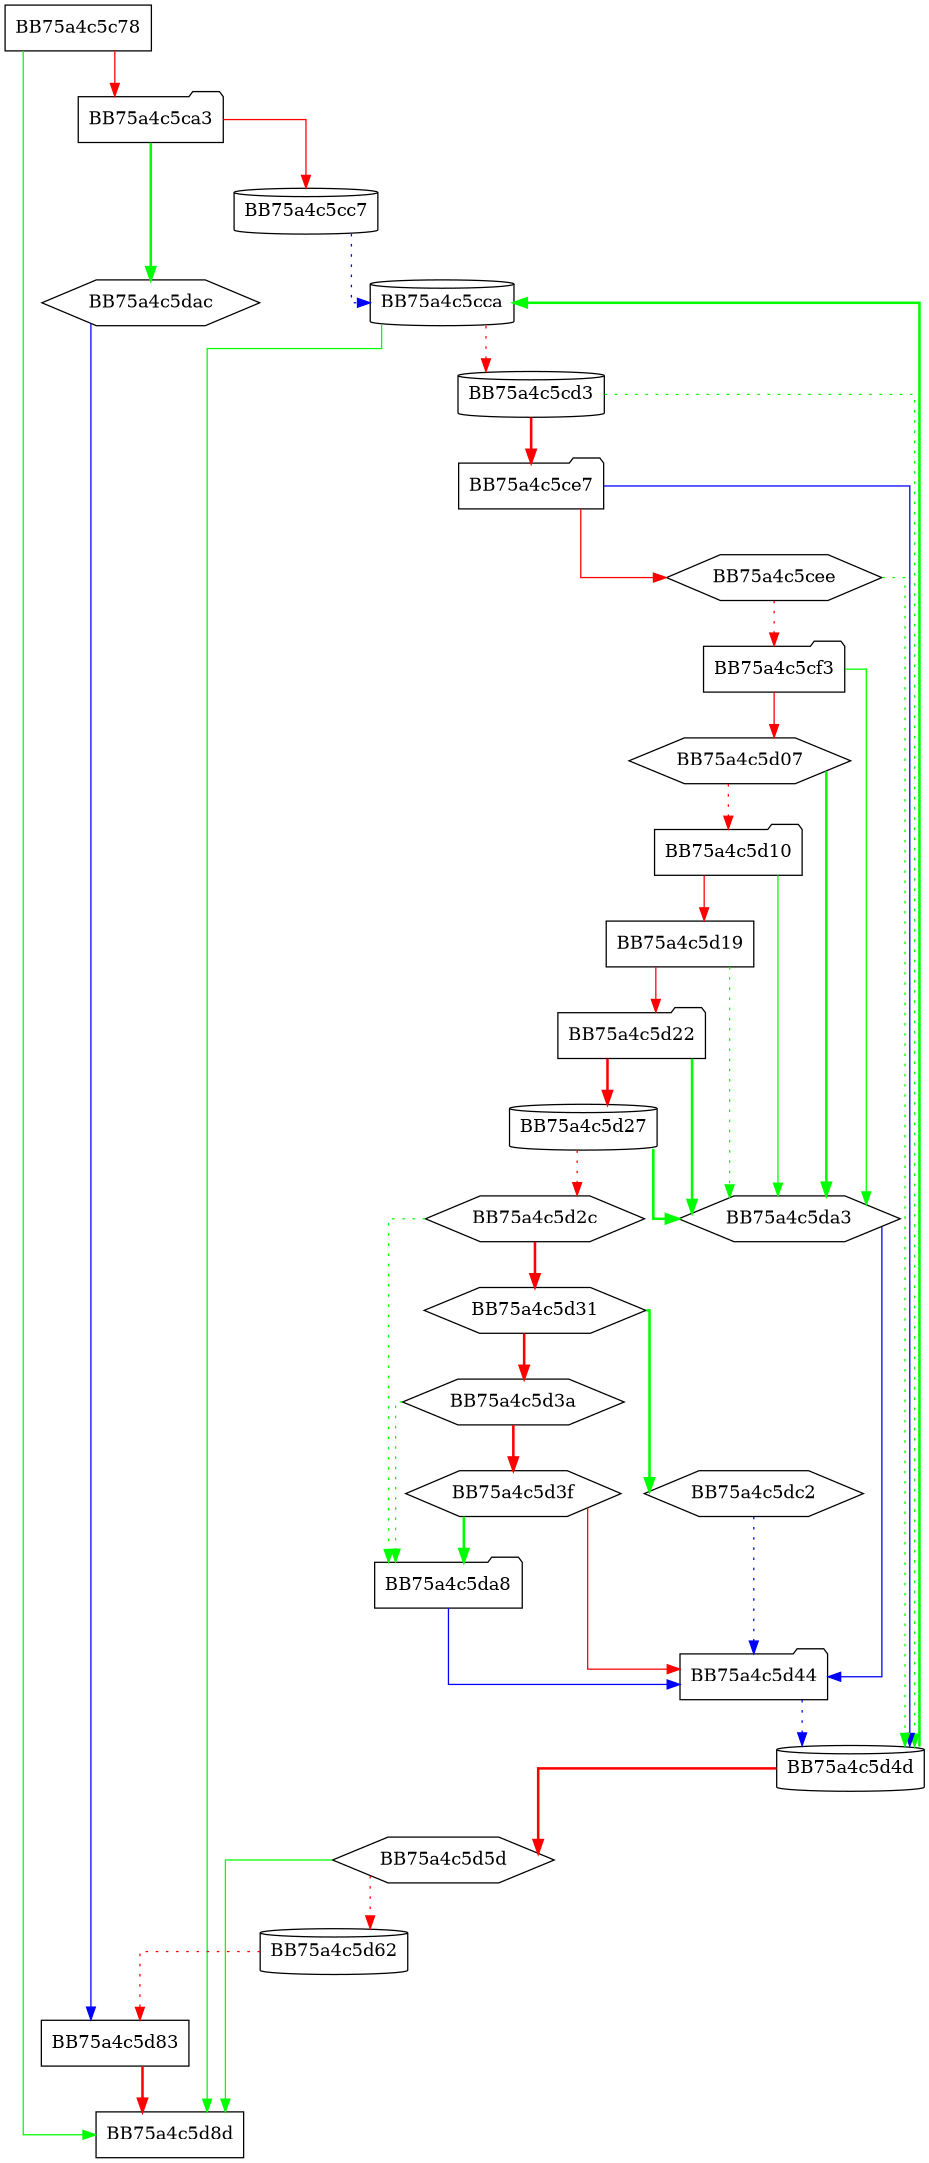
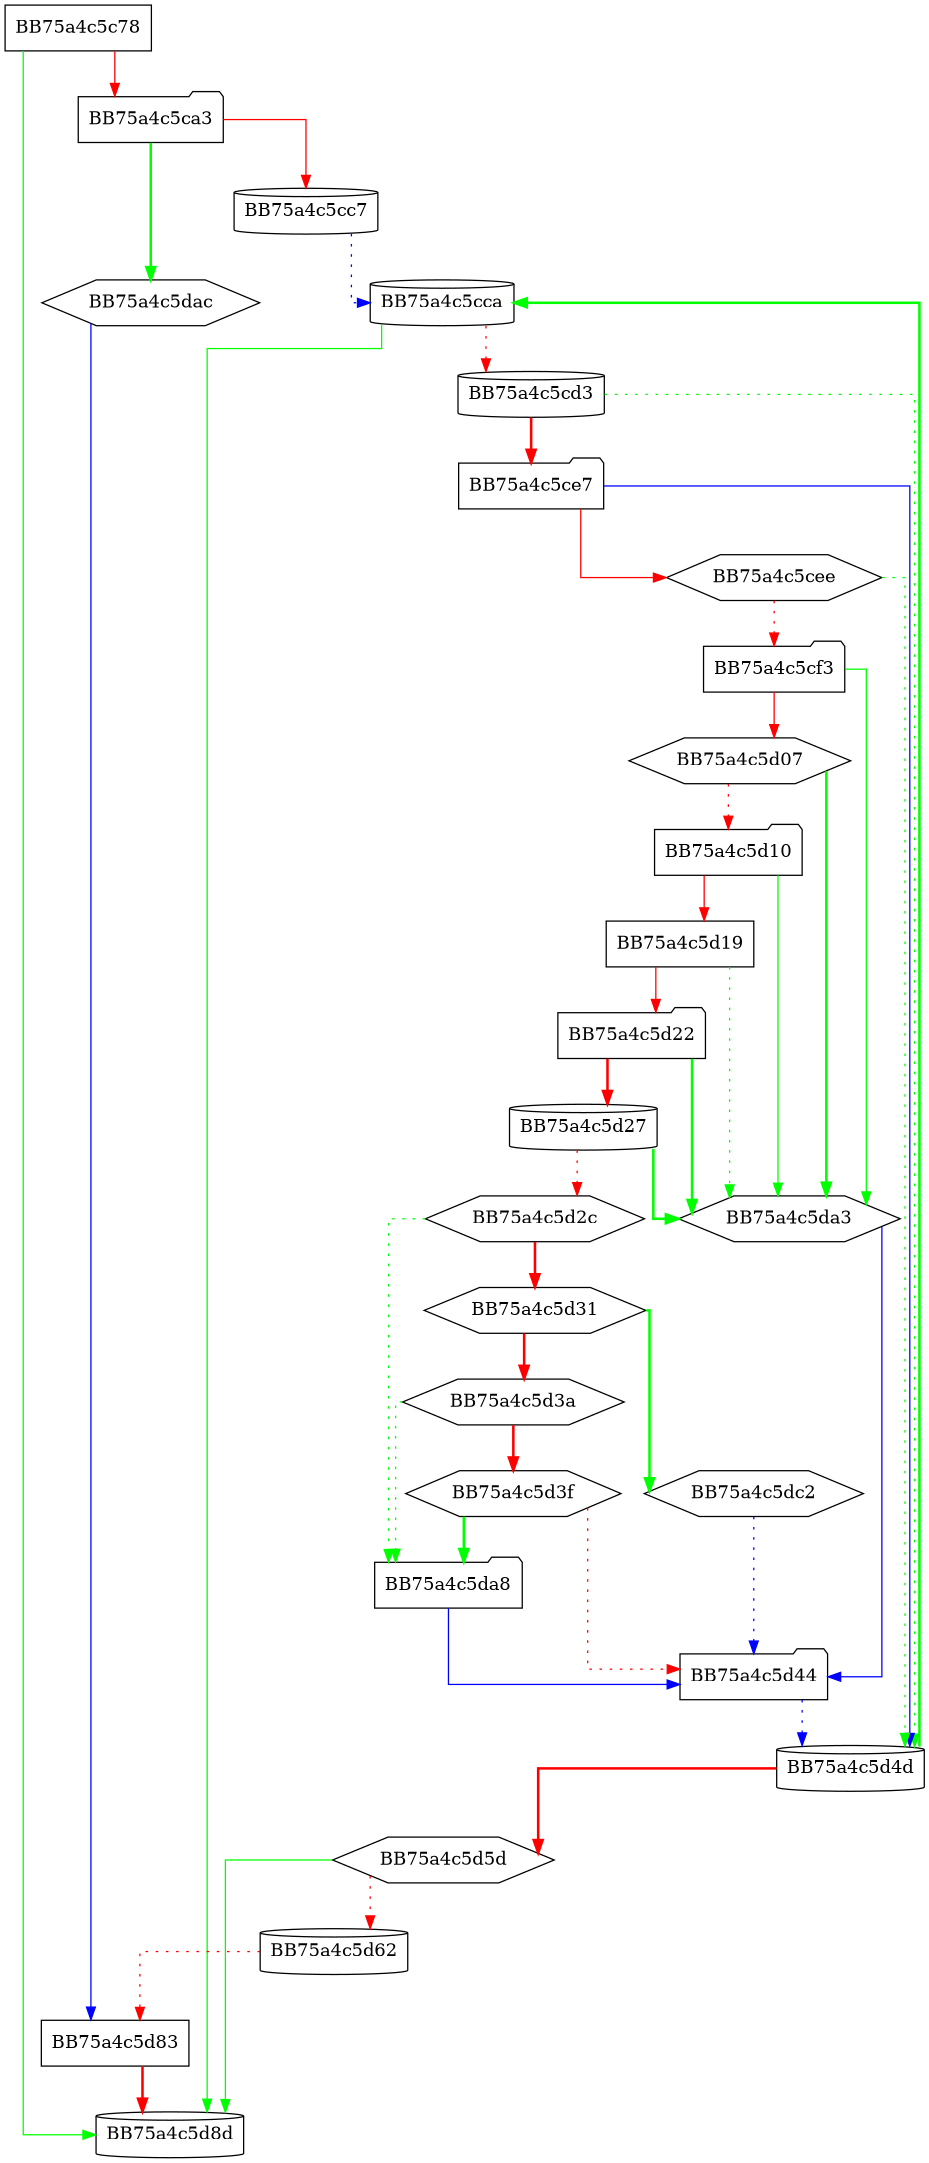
edge "BB75a4c5d3f" -> "BB75a4c5d44": style solid -> dotted
node "BB75a4c5d8d": shape box -> cylinder
